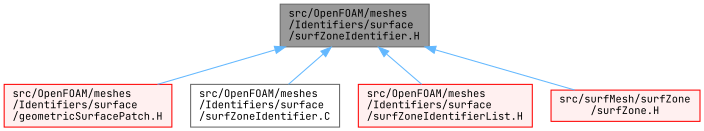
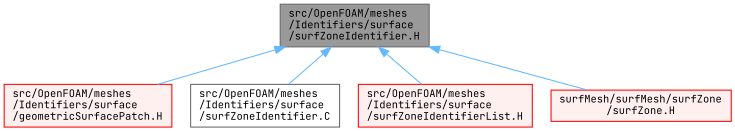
node "src/surfMesh/surfZone /surfZone.H": label "src/surfMesh/surfZone /surfZone.H" -> "surfMesh/surfMesh/surfZone /surfZone.H"
